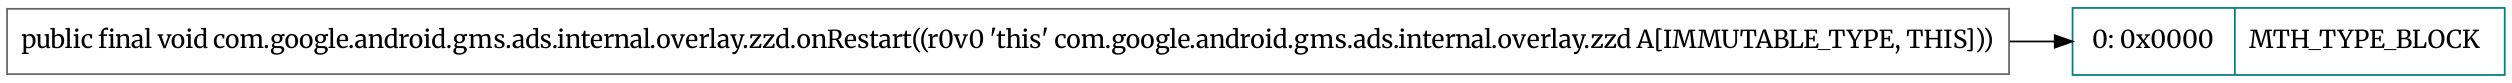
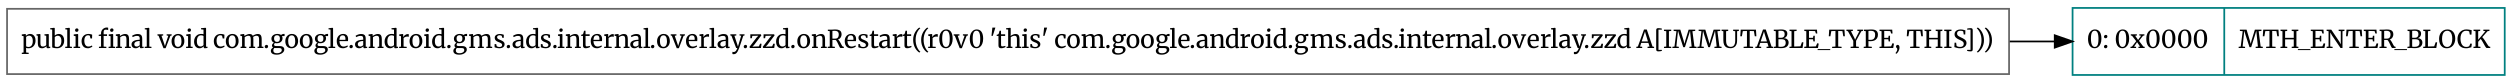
node "0: 0x0000": text "MTH_TYPE_BLOCK" -> "MTH_ENTER_BLOCK"
